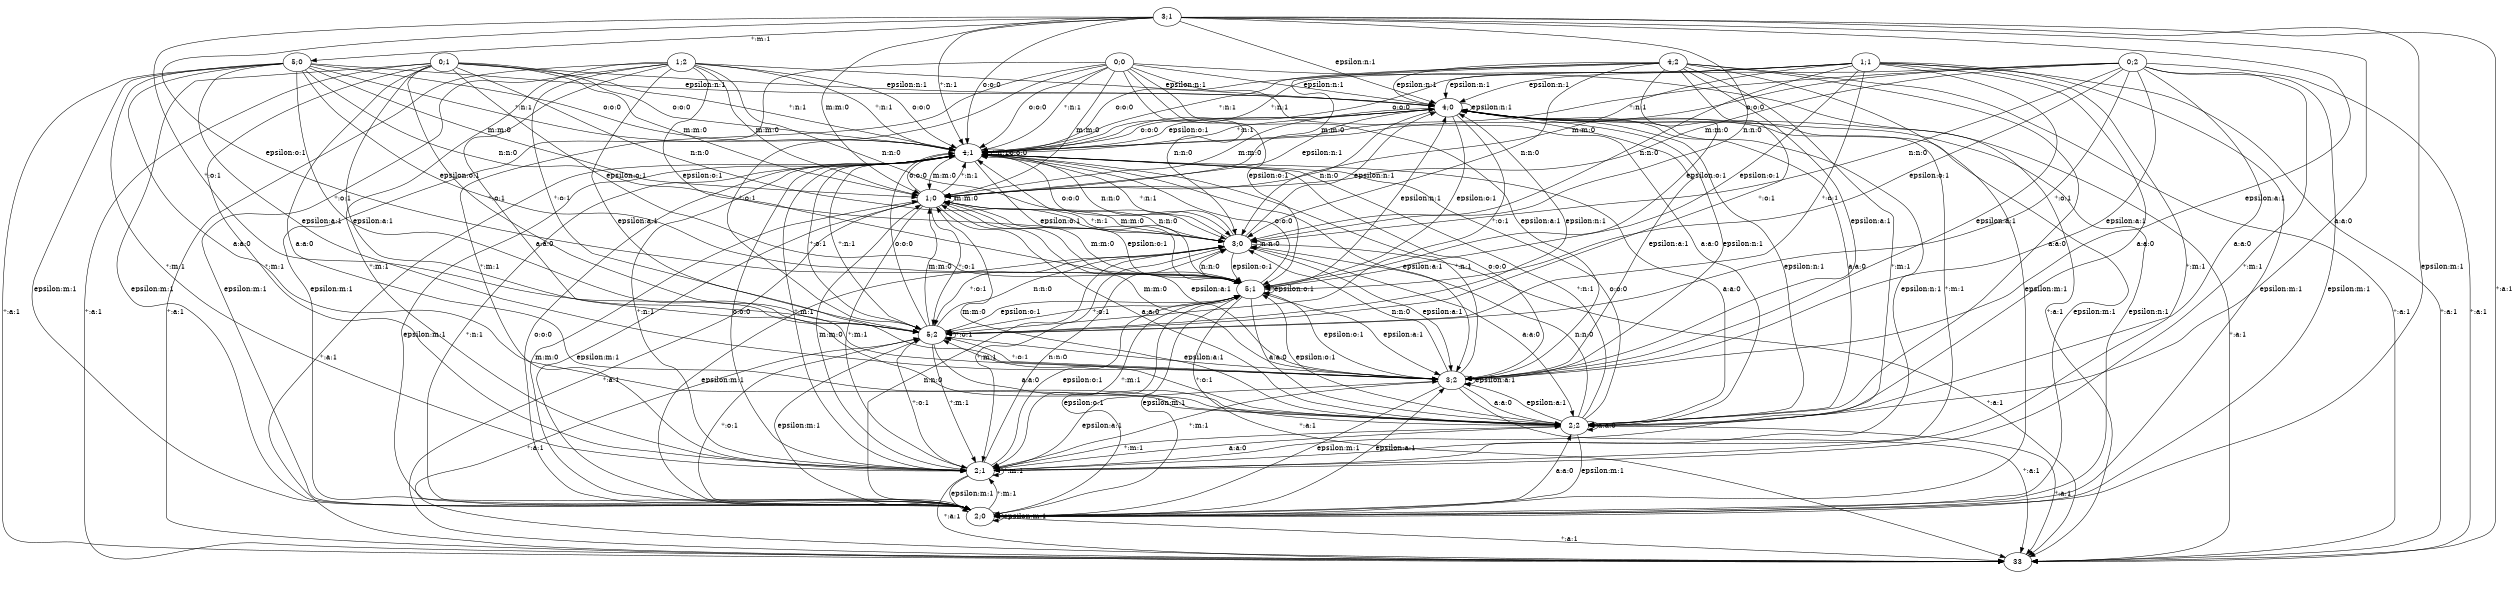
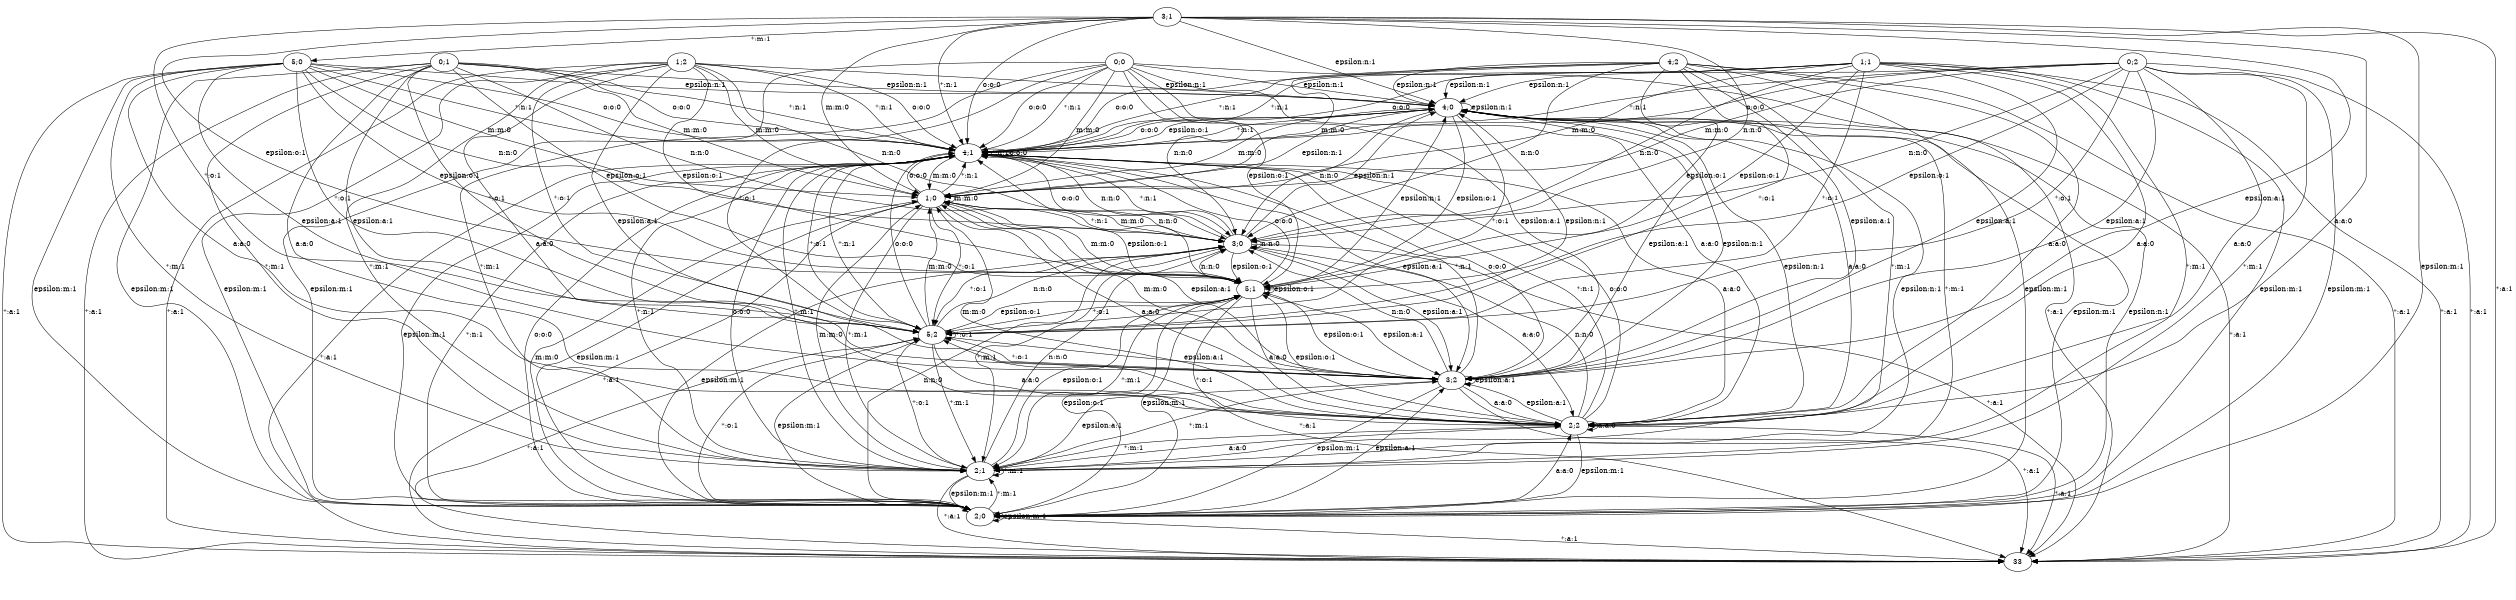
edge "4;1" -> "5;1": removed, label "epsilon:o:1"
